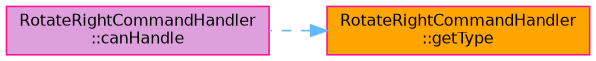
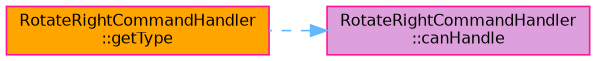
edge "RotateRightCommandHandler ::canHandle" -> "RotateRightCommandHandler ::getType": reversed
